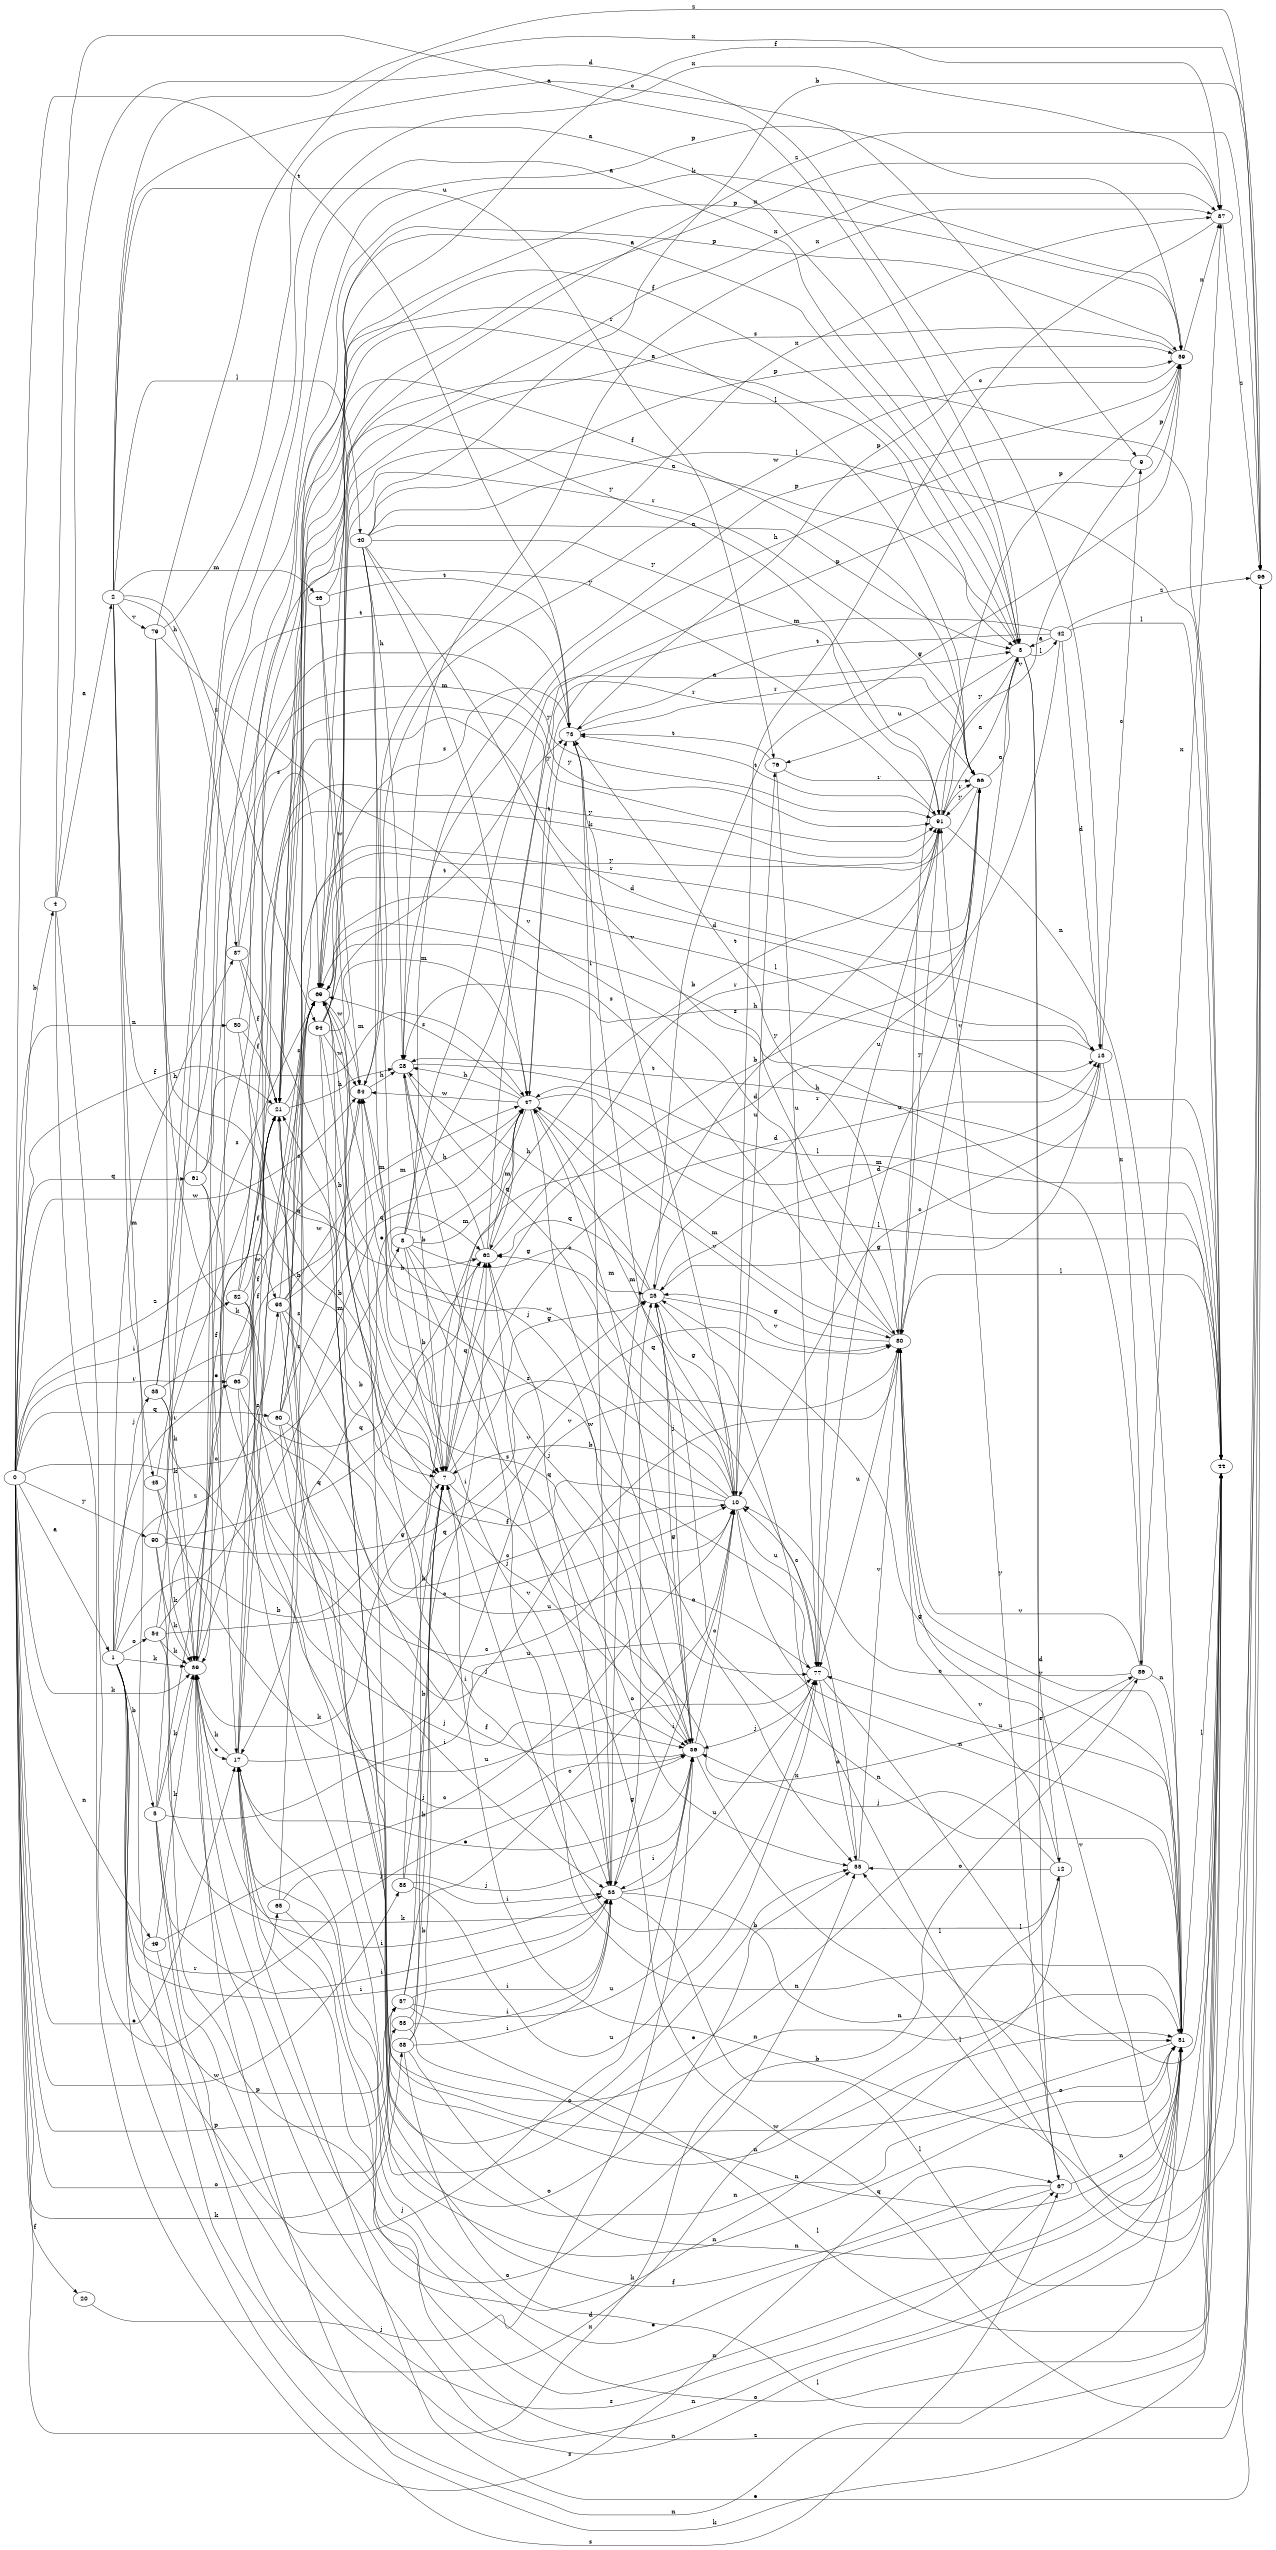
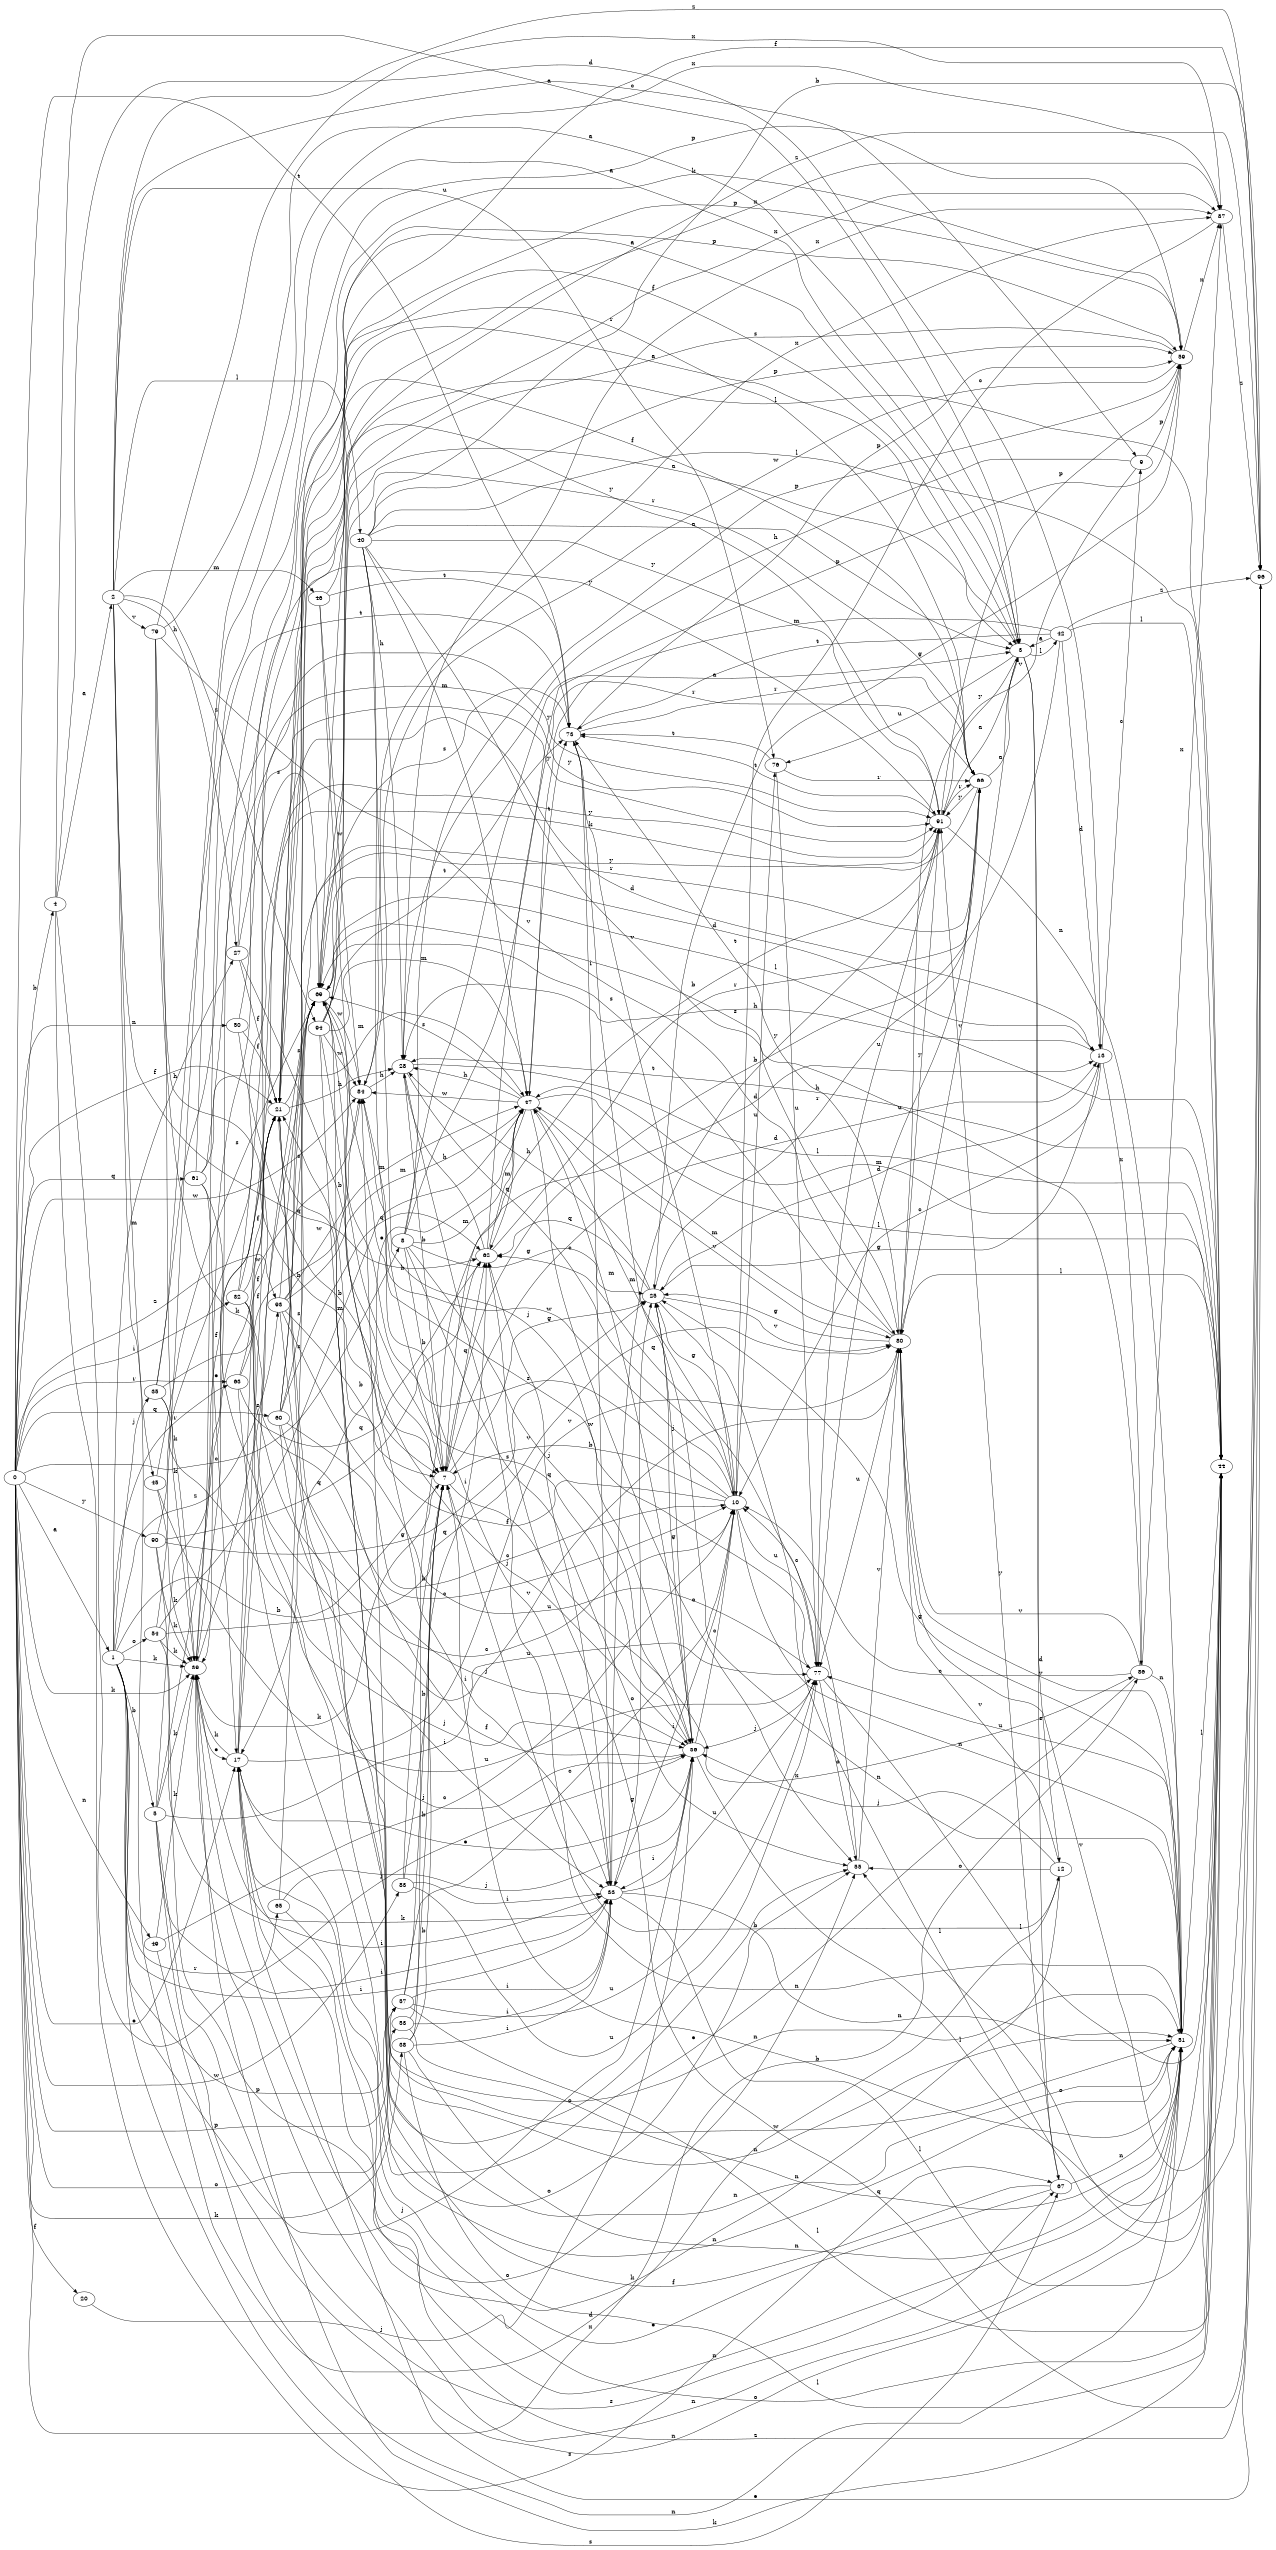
node "37": label "37" -> "27"
